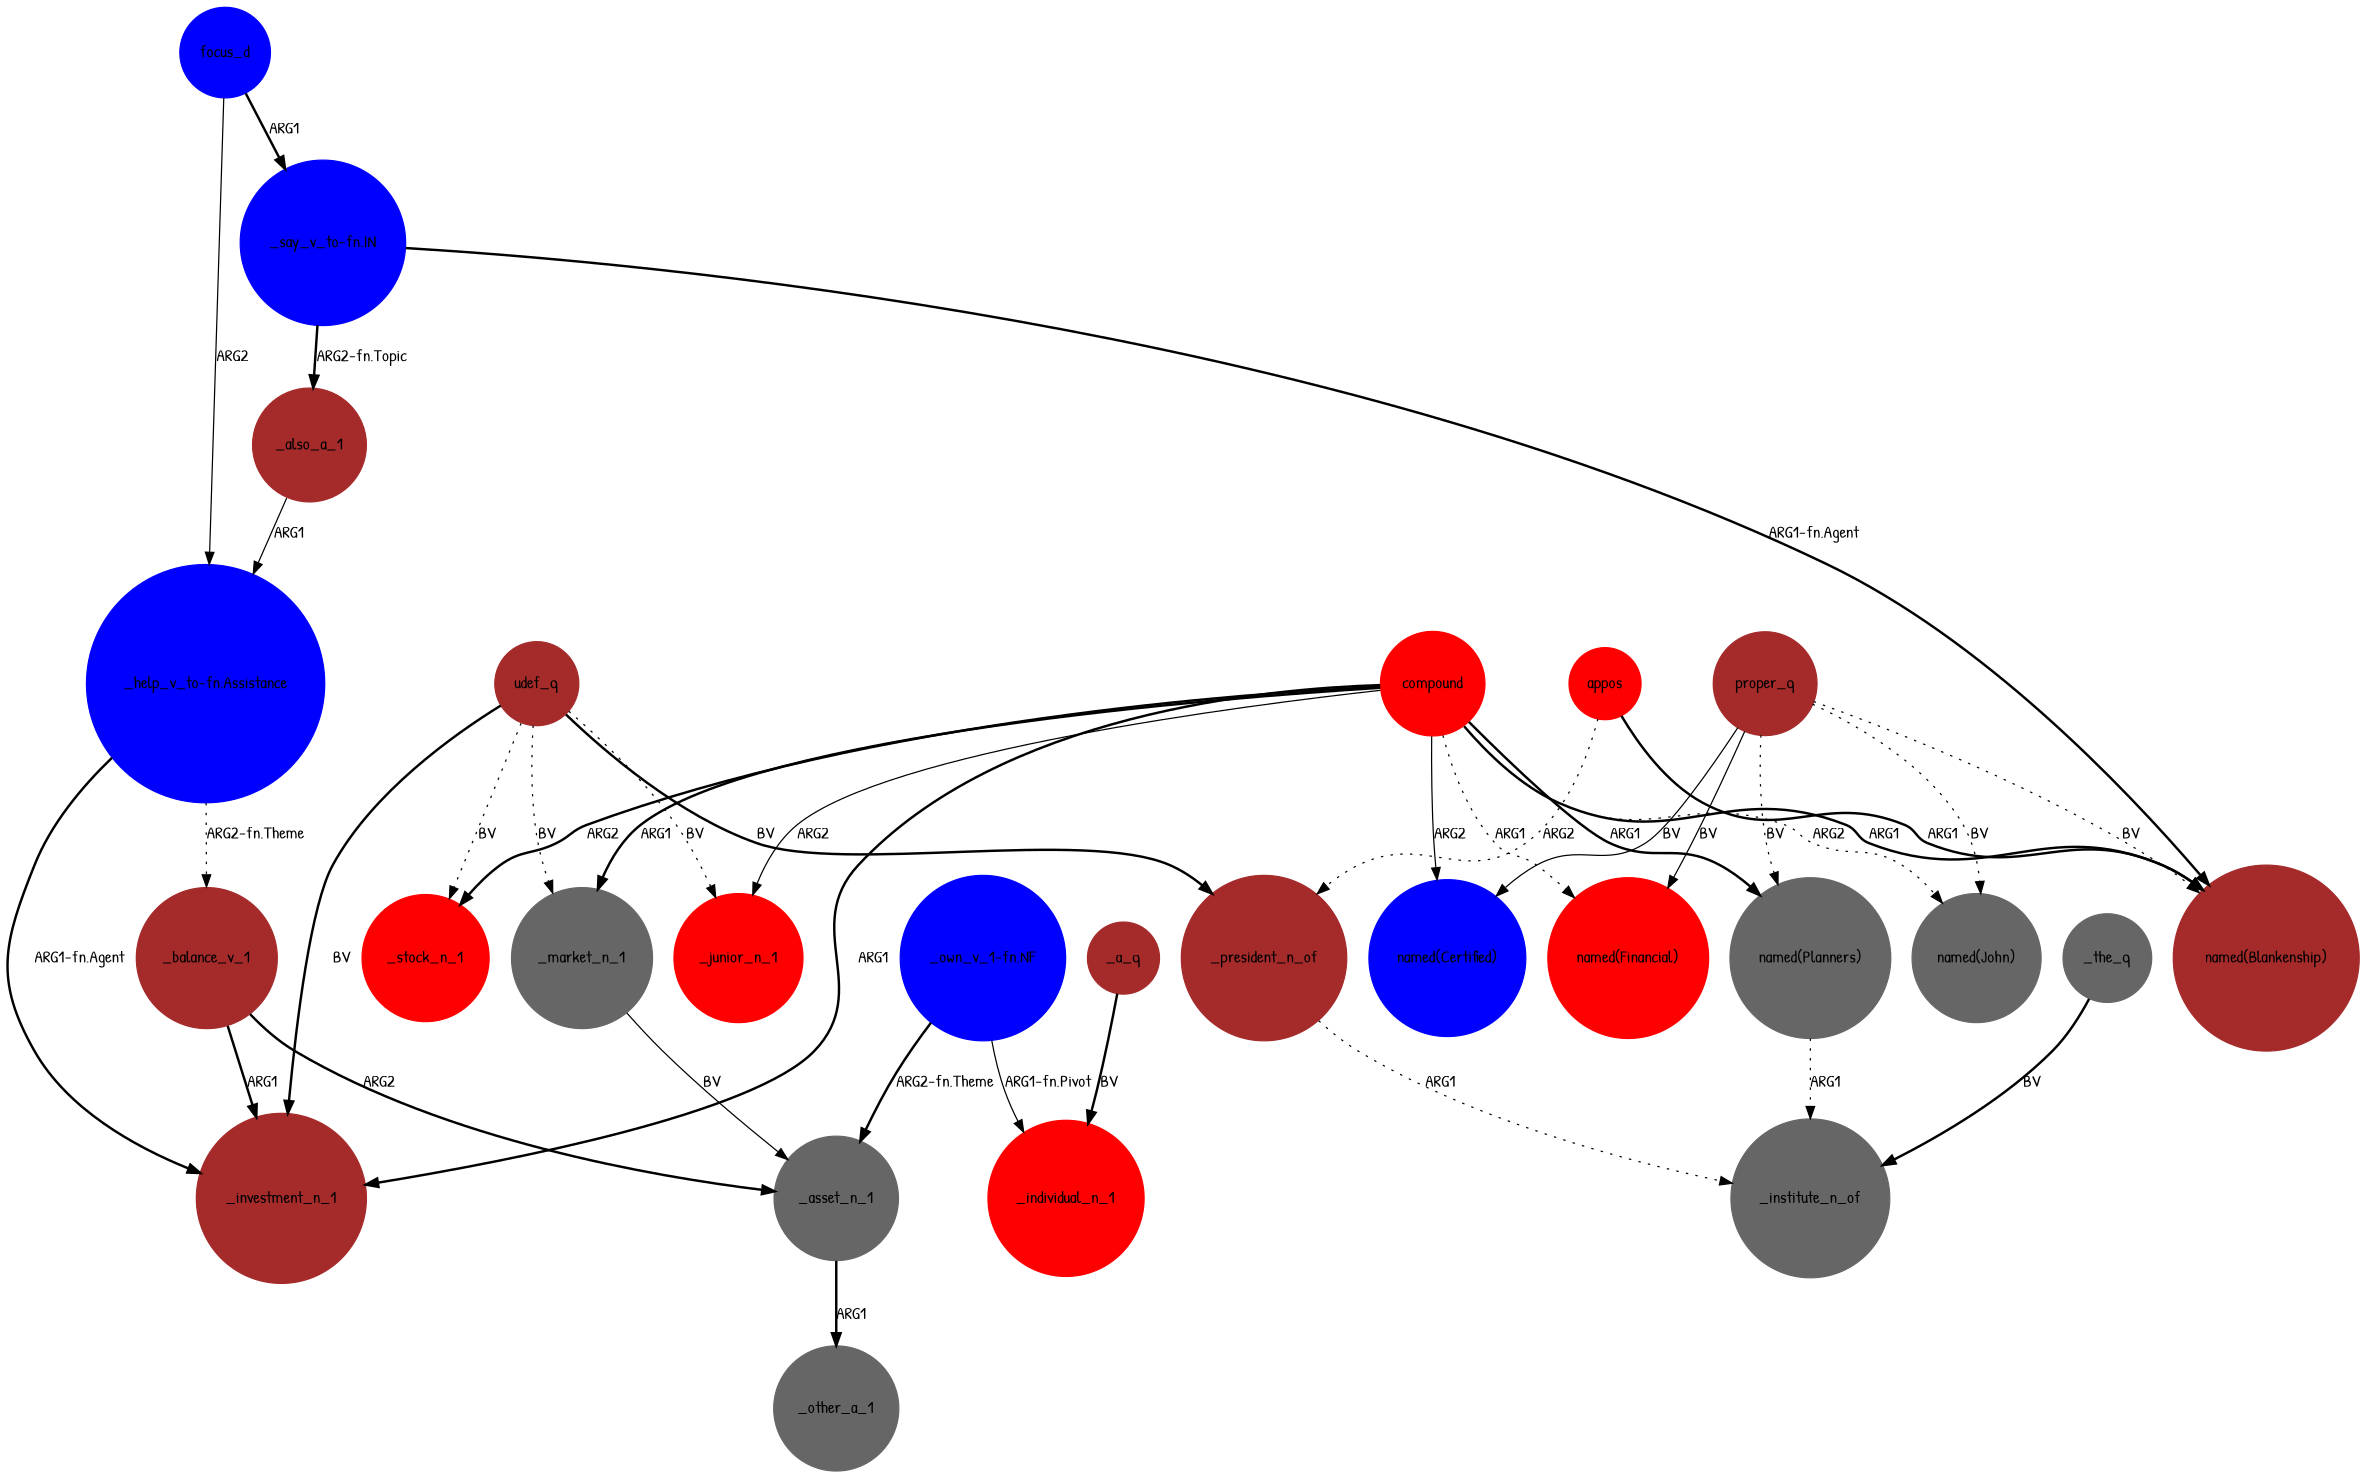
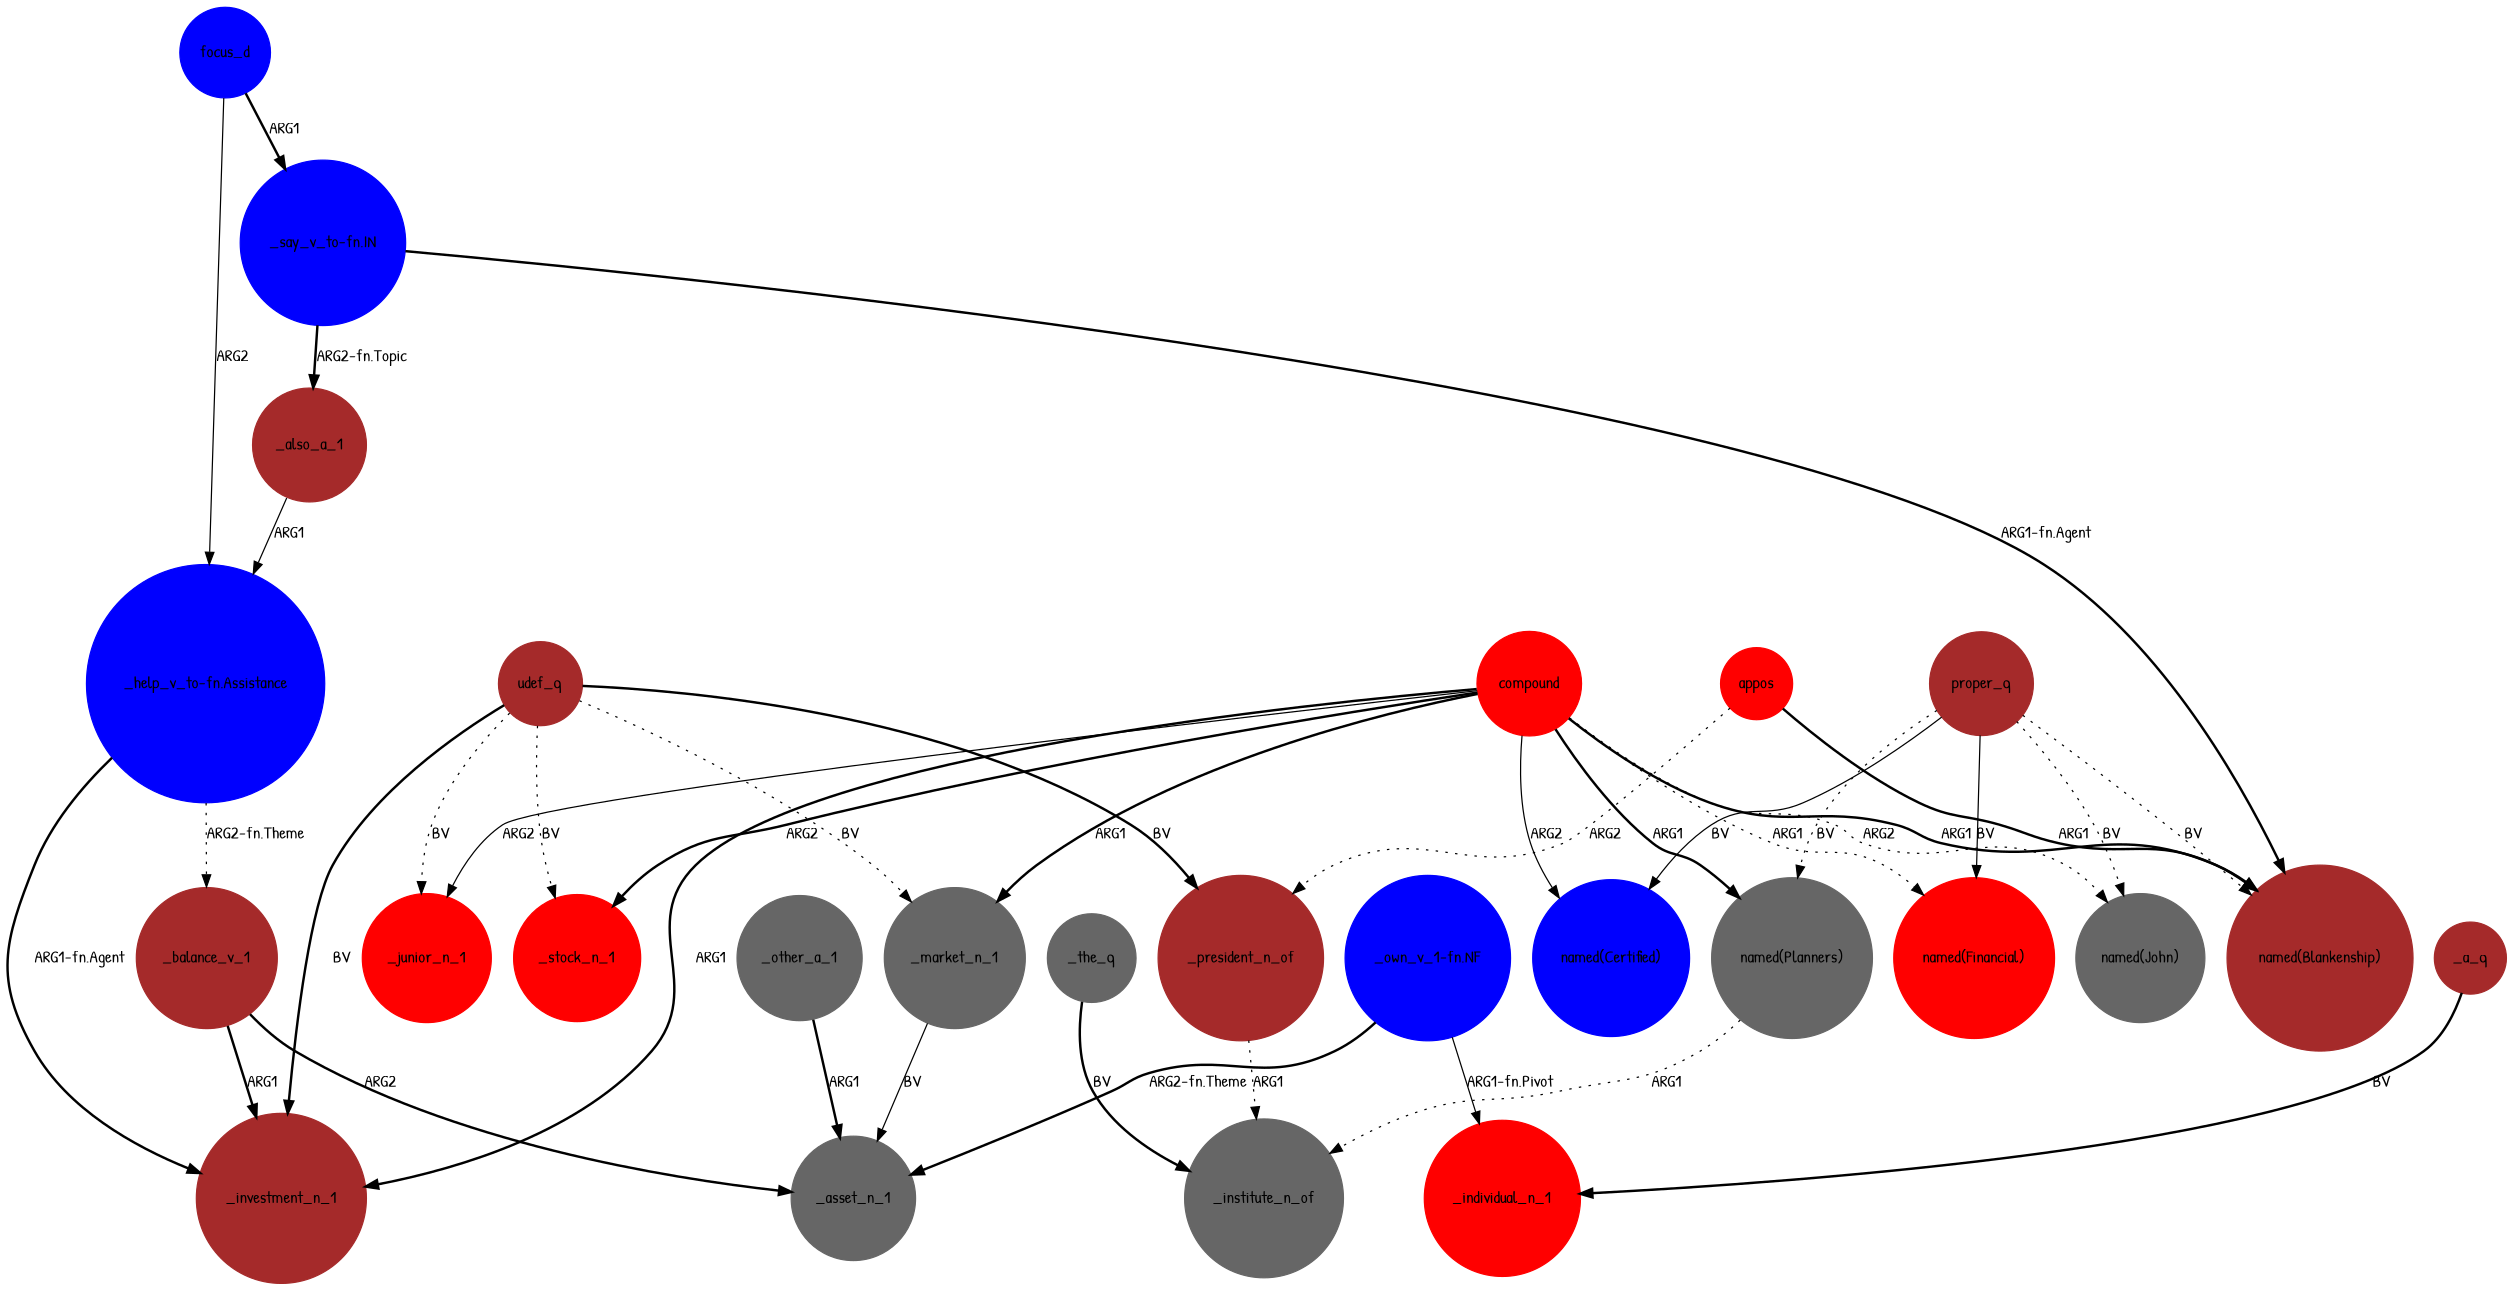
edge "_asset_n_1" -> "_other_a_1": reversed
